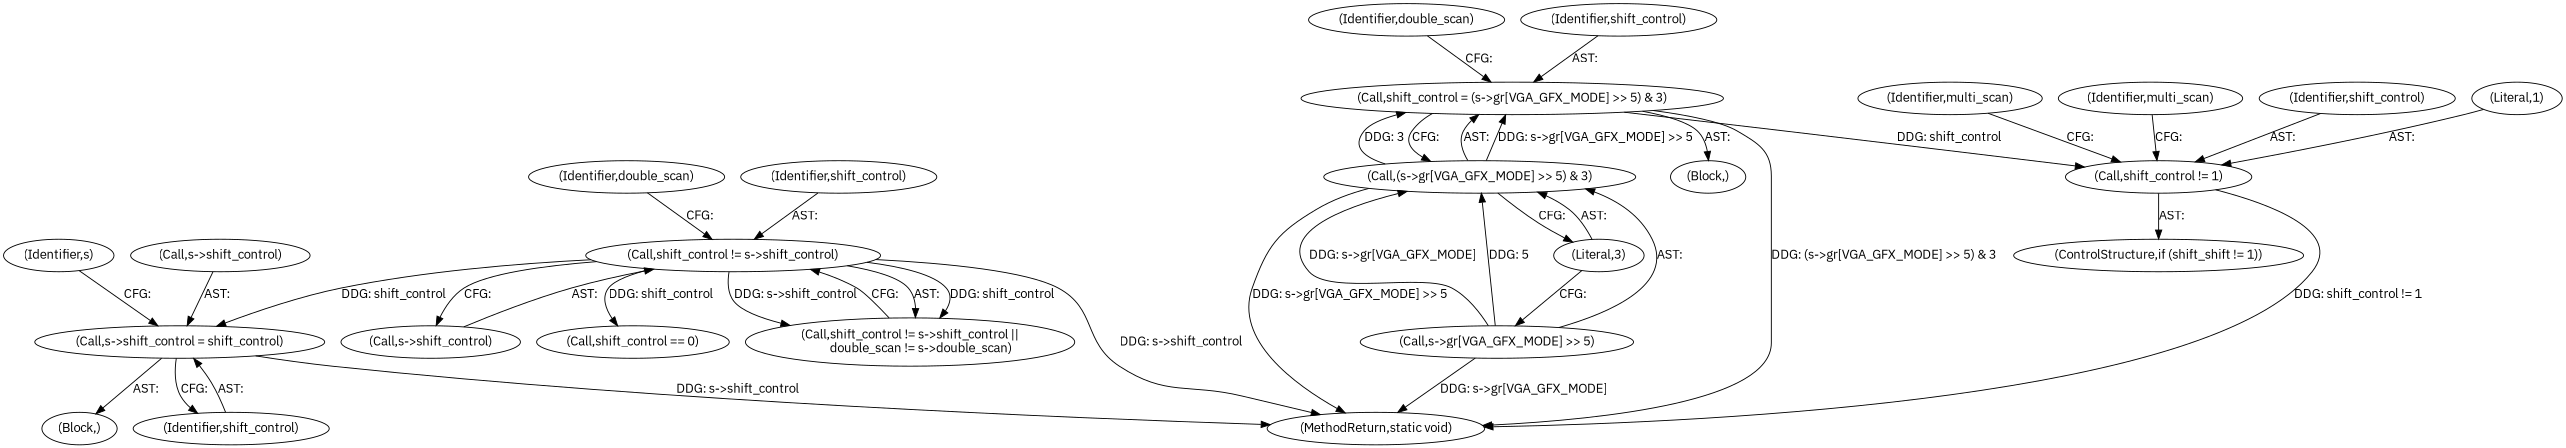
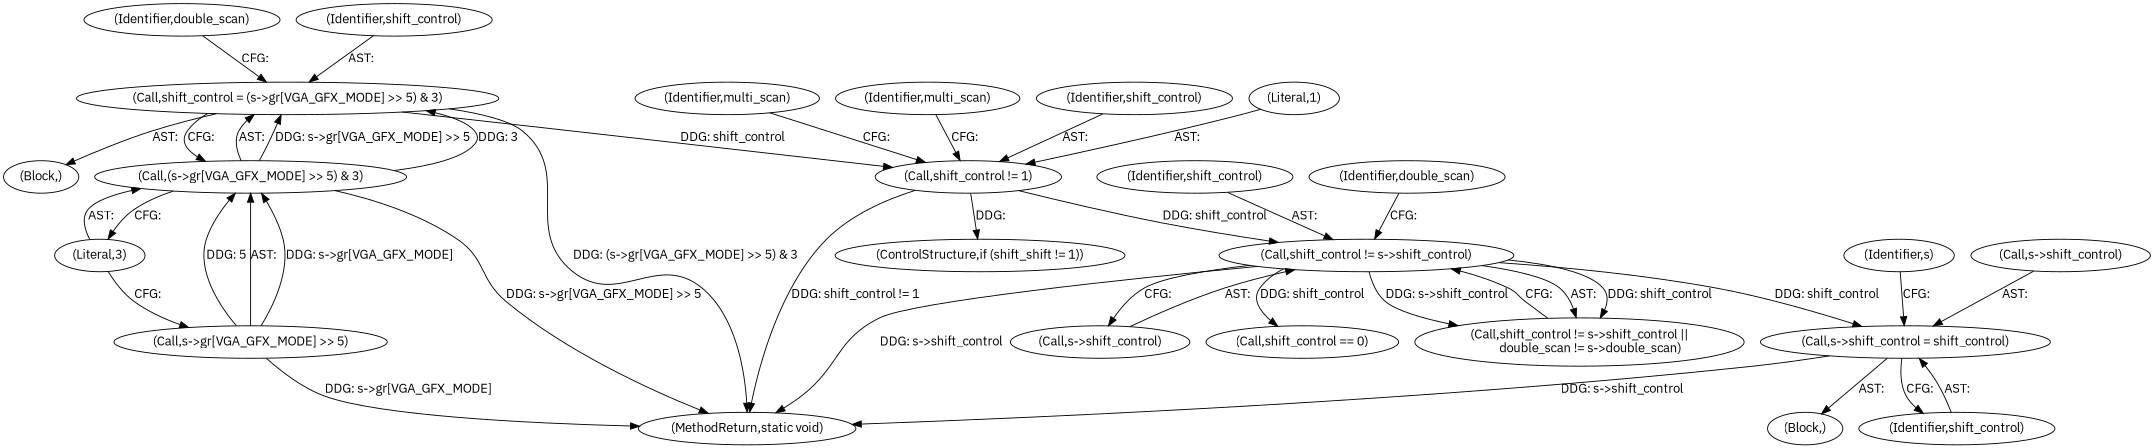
edge "(Call,shift_control != 1)" -> "(ControlStructure,if (shift_shift != 1))": label "AST: " -> "DDG: "
edge "(Call,shift_control != 1)" -> "(Call,shift_control != s->shift_control)": added, label "DDG: shift_control"
